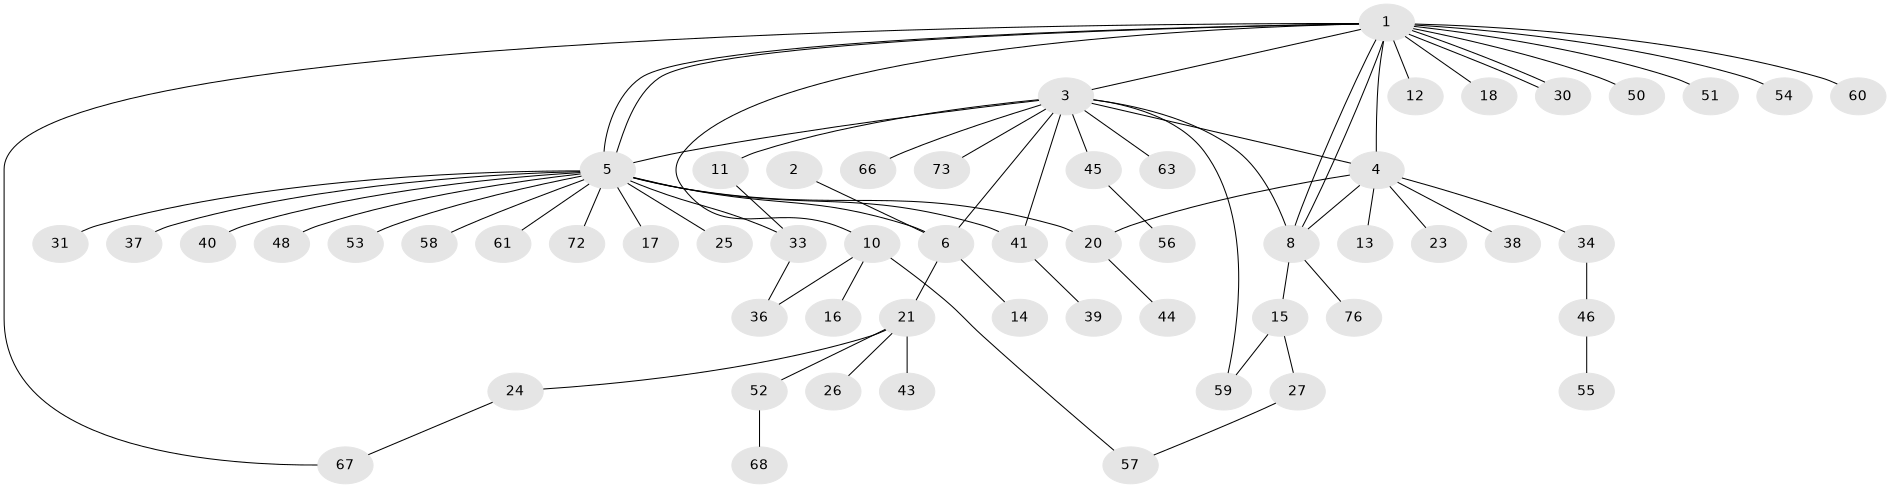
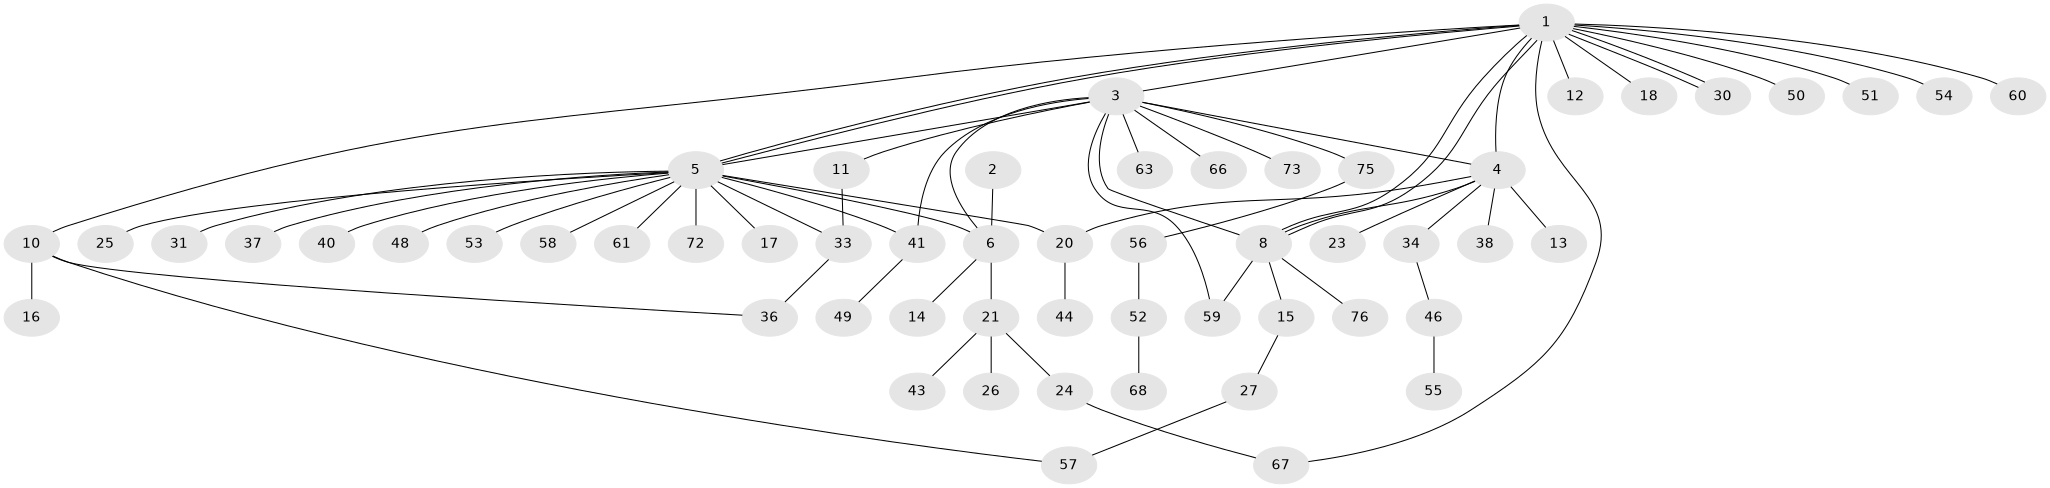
node "45": label "45" -> "75"
node "39": label "39" -> "49"
edge "21" -- "52": now "56" -- "52"
edge "15" -- "59": now "8" -- "59"
